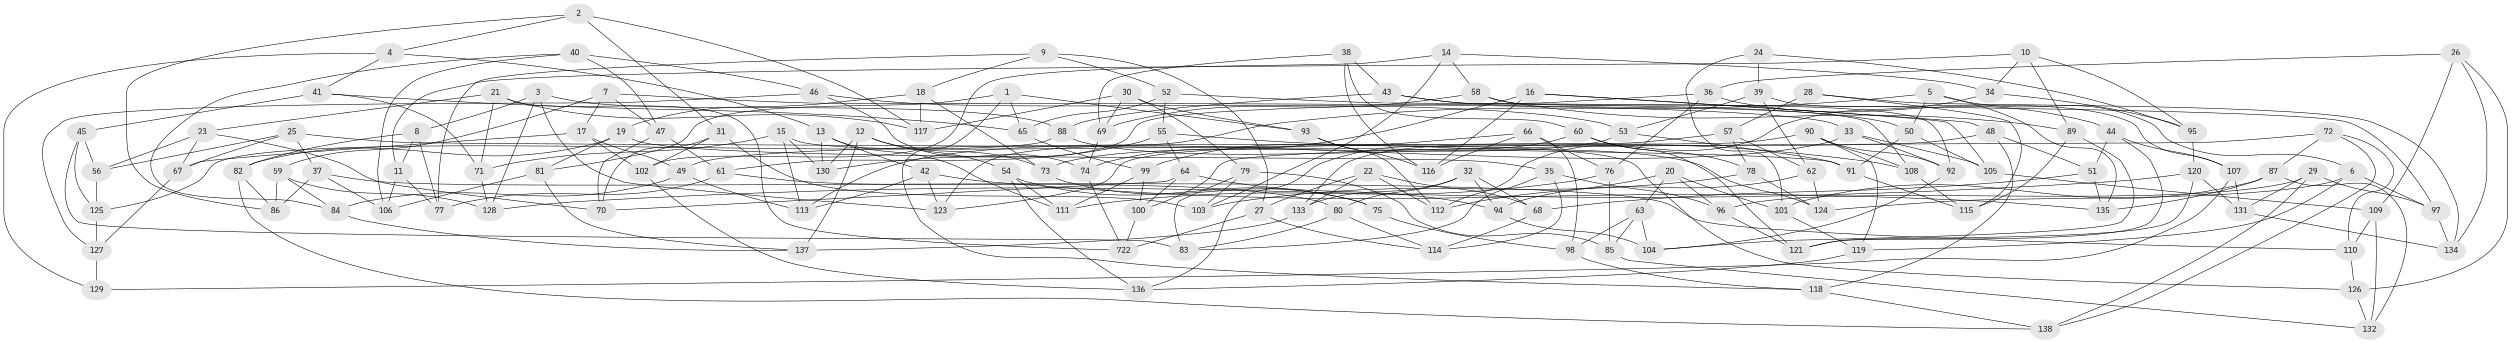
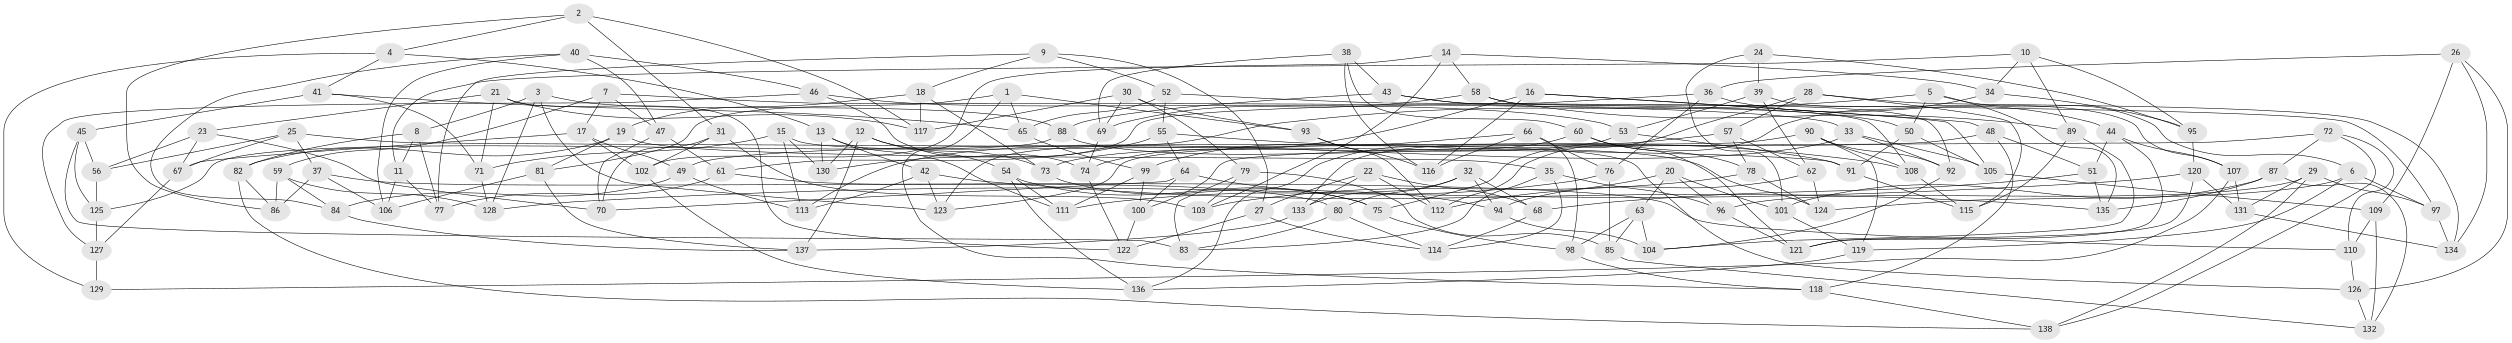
edge "28" -- "75": added
node "722": label "722" -> "122"
